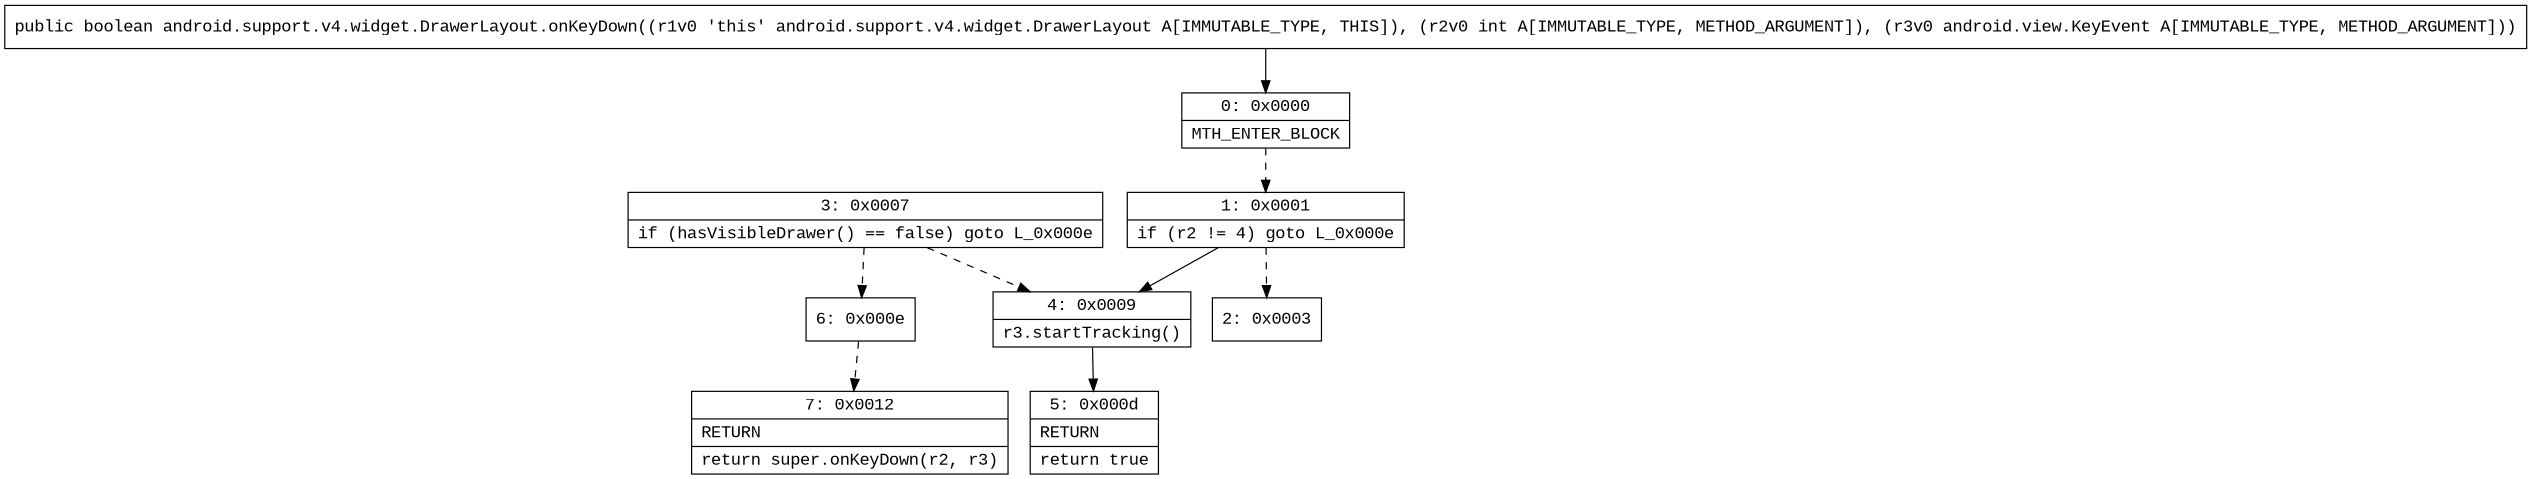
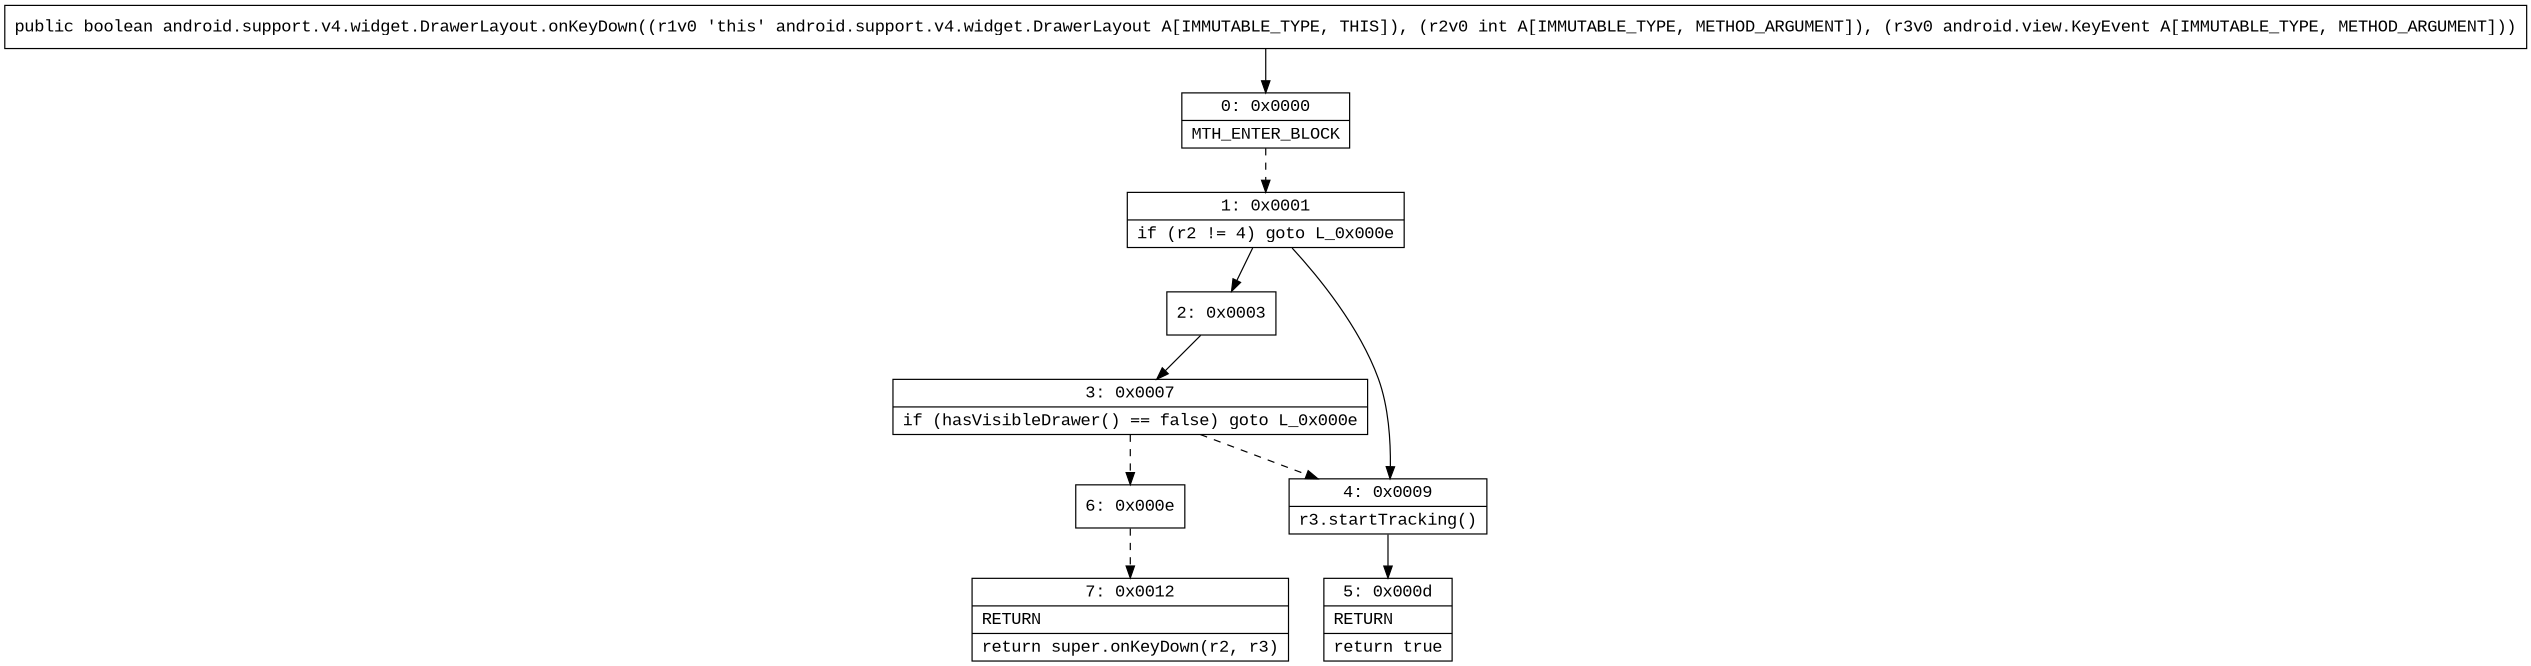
edge "1: 0x0001" -> "2: 0x0003": style dashed -> solid
edge "2: 0x0003" -> "3: 0x0007": added
